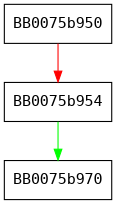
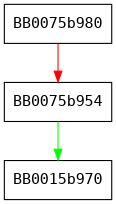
node "BB0075b950": label "BB0075b950" -> "BB0075b980"
node "BB0075b970": label "BB0075b970" -> "BB0015b970"
